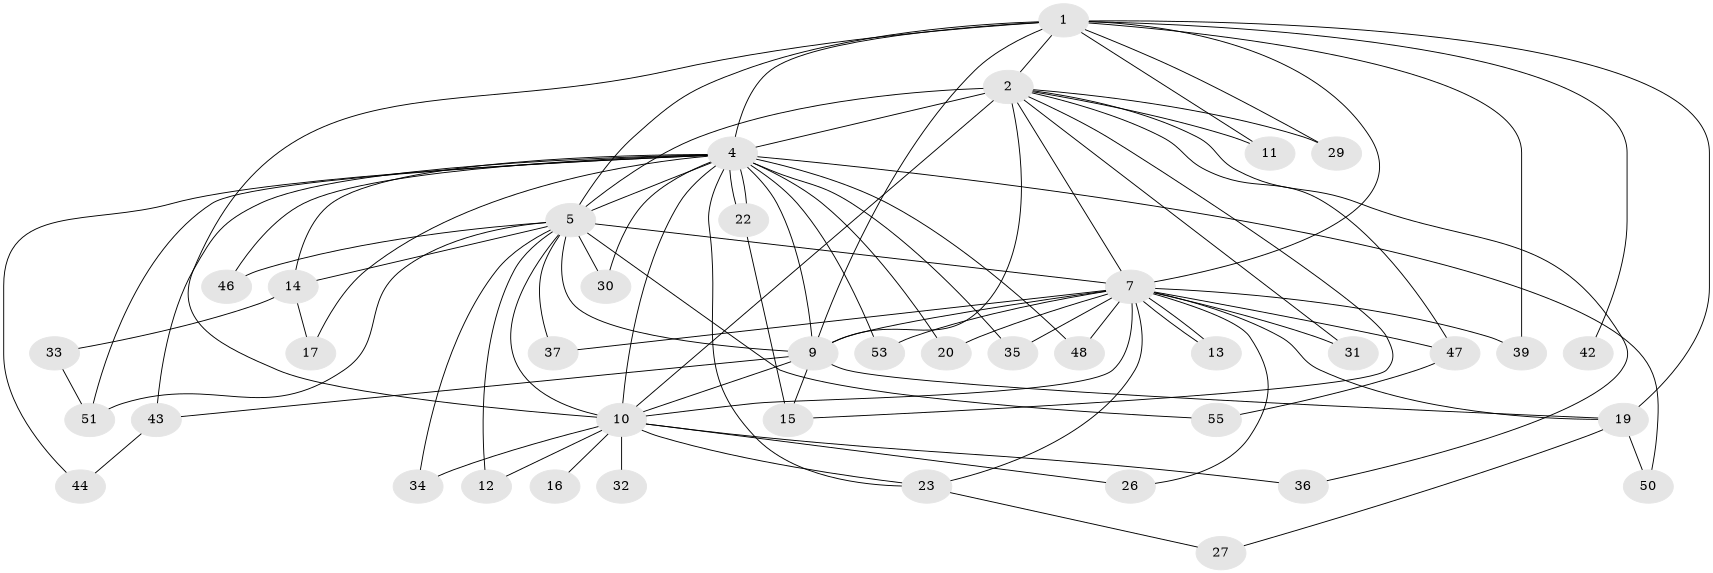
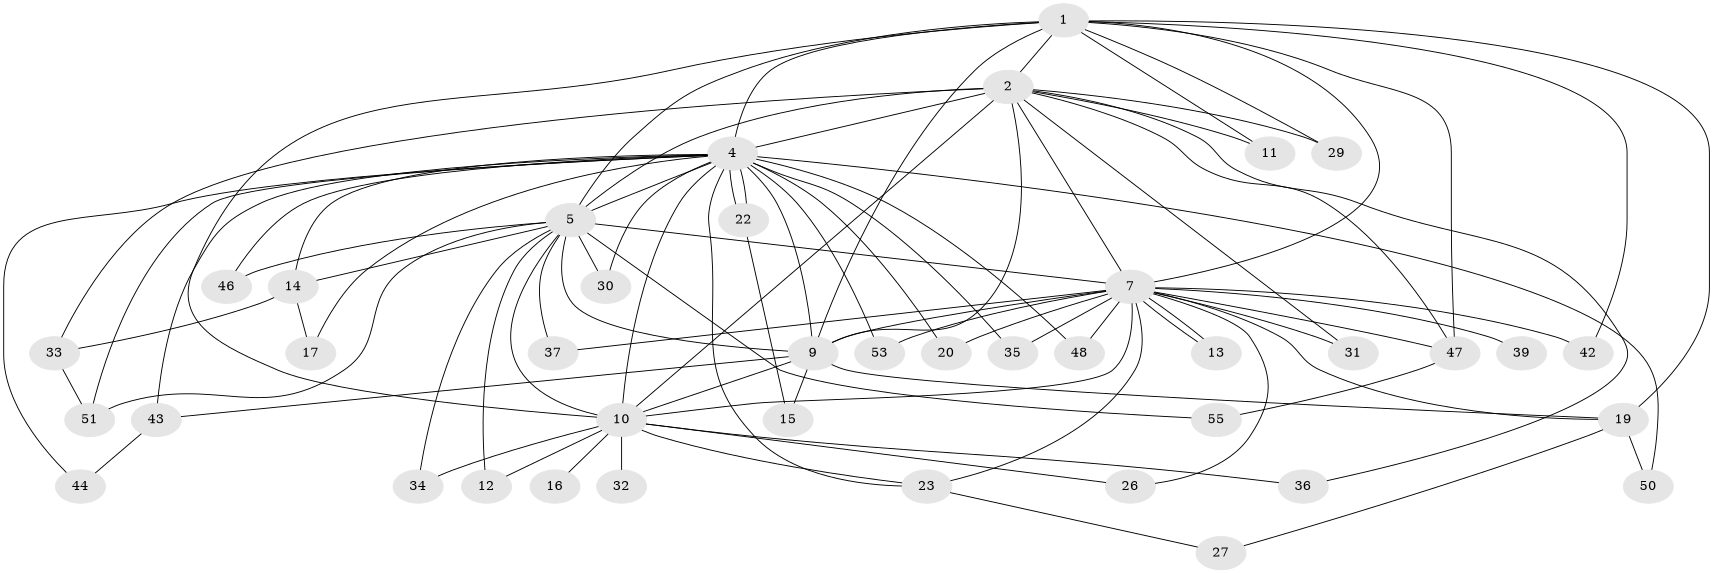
edge "1" -- "39": now "1" -- "47"
edge "7" -- "42": added
edge "2" -- "15": now "2" -- "33"
